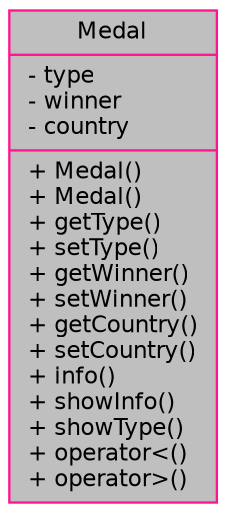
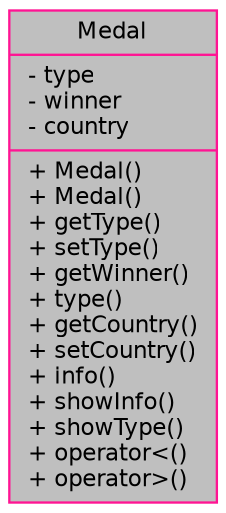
node "Medal": text "+ setWinner()" -> "+ type()"
